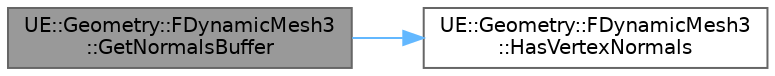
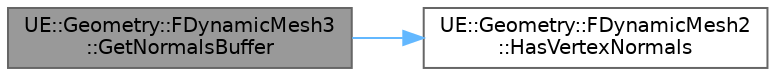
node "UE::Geometry::FDynamicMesh3 ::HasVertexNormals": label "UE::Geometry::FDynamicMesh3 ::HasVertexNormals" -> "UE::Geometry::FDynamicMesh2 ::HasVertexNormals"
